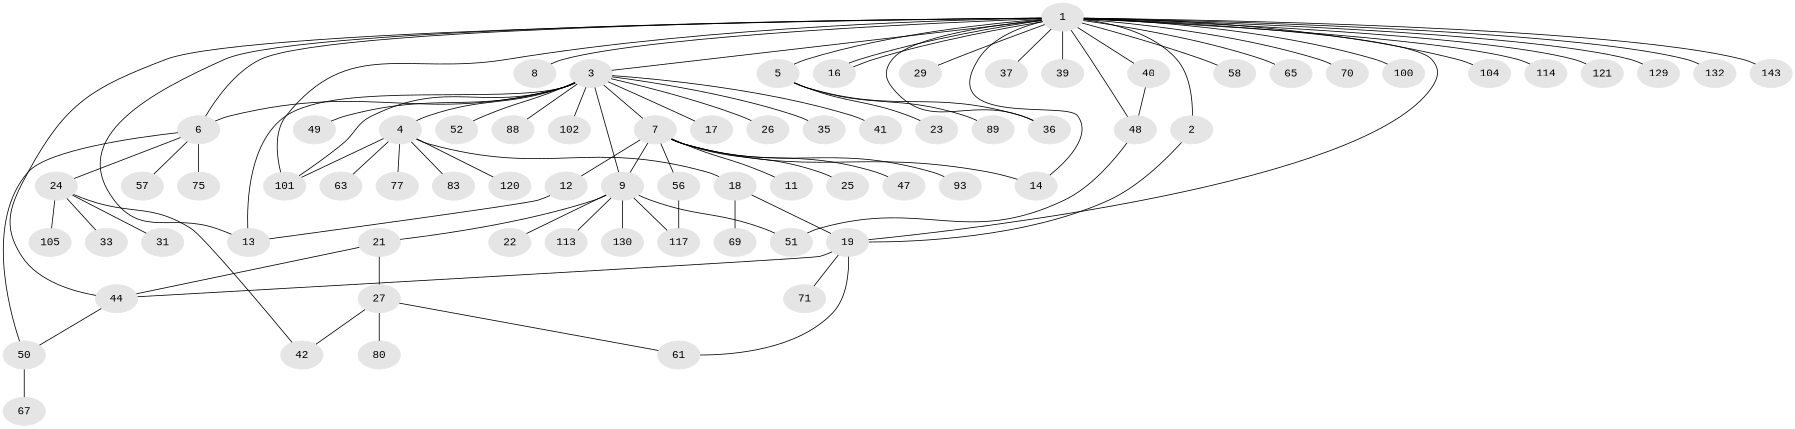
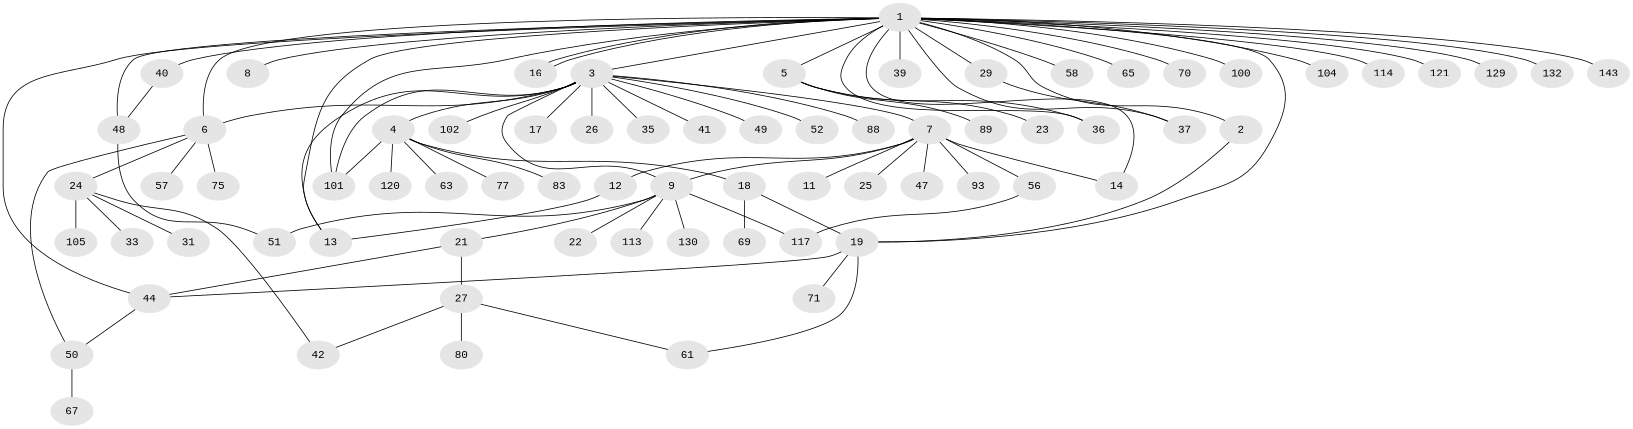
edge "29" -- "37": added
